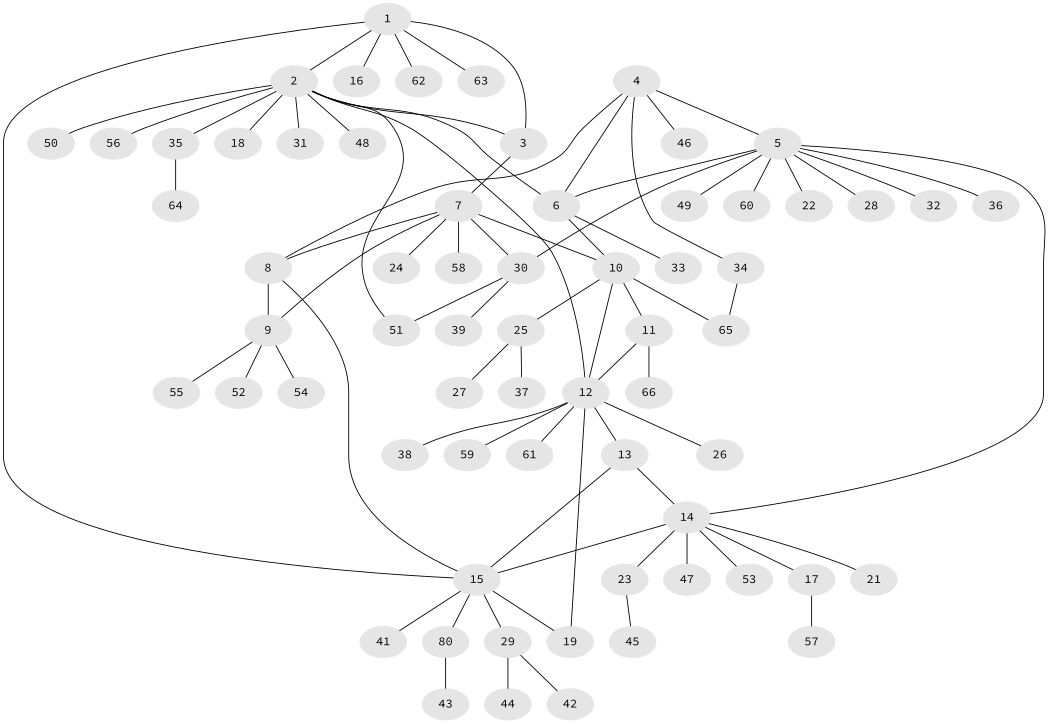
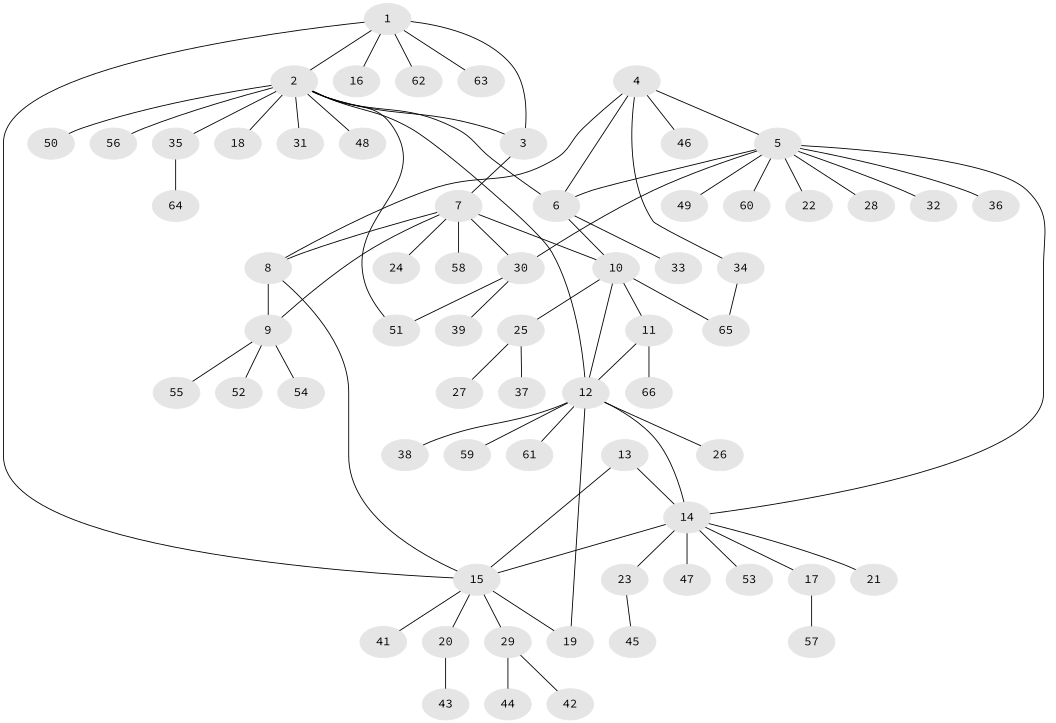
edge "12" -- "13": now "12" -- "14"
node "80": label "80" -> "20"
